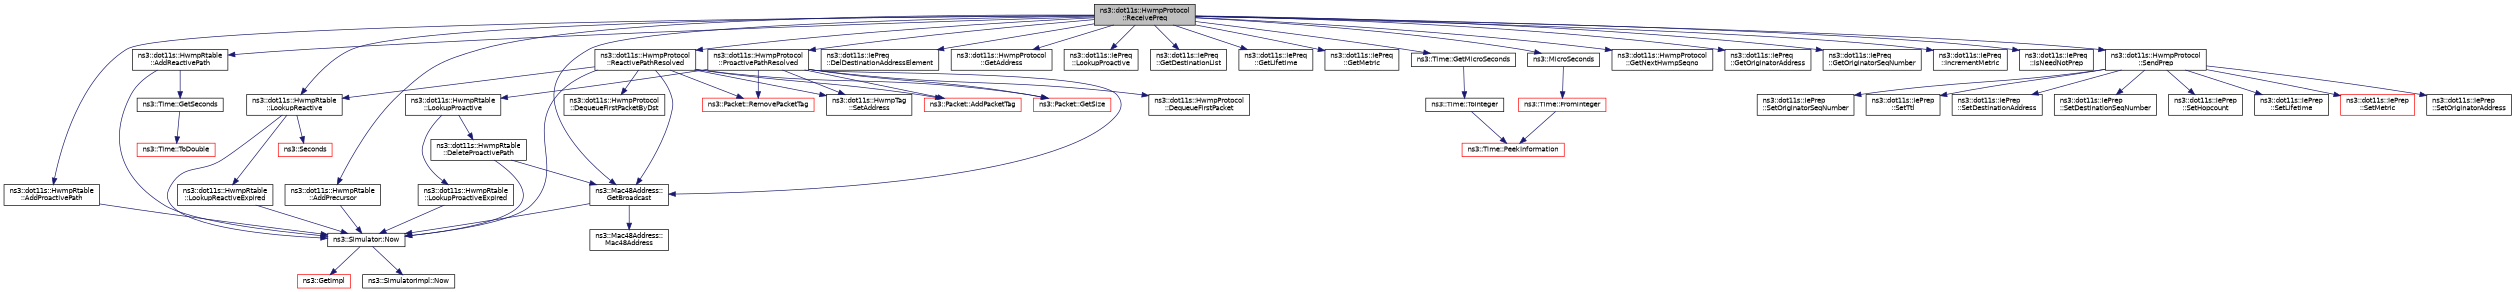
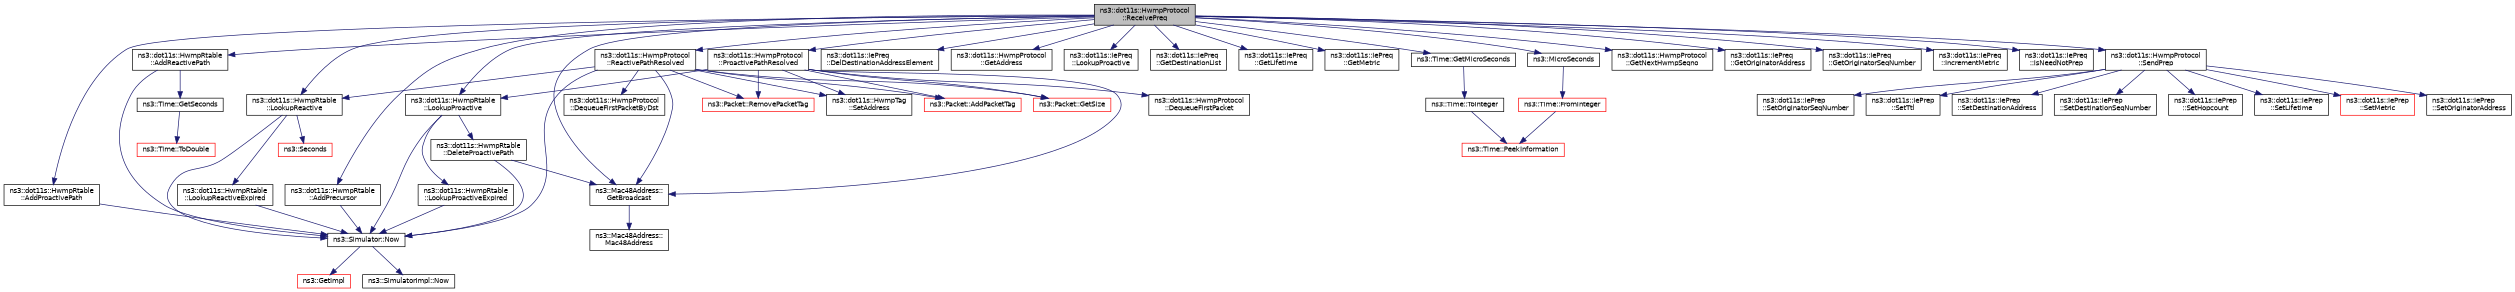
edge "ns3::dot11s::HwmpProtocol ::ReceivePreq" -> "ns3::dot11s::HwmpRtable ::LookupProactive": added
edge "ns3::Mac48Address:: GetBroadcast" -> "ns3::Simulator::Now": now "ns3::dot11s::HwmpRtable ::LookupProactive" -> "ns3::Simulator::Now"
